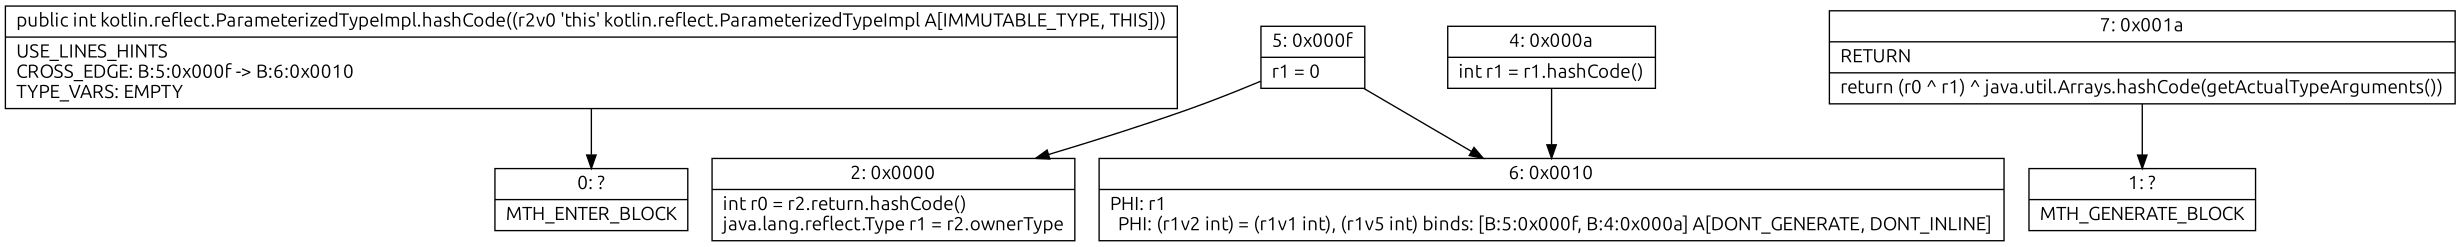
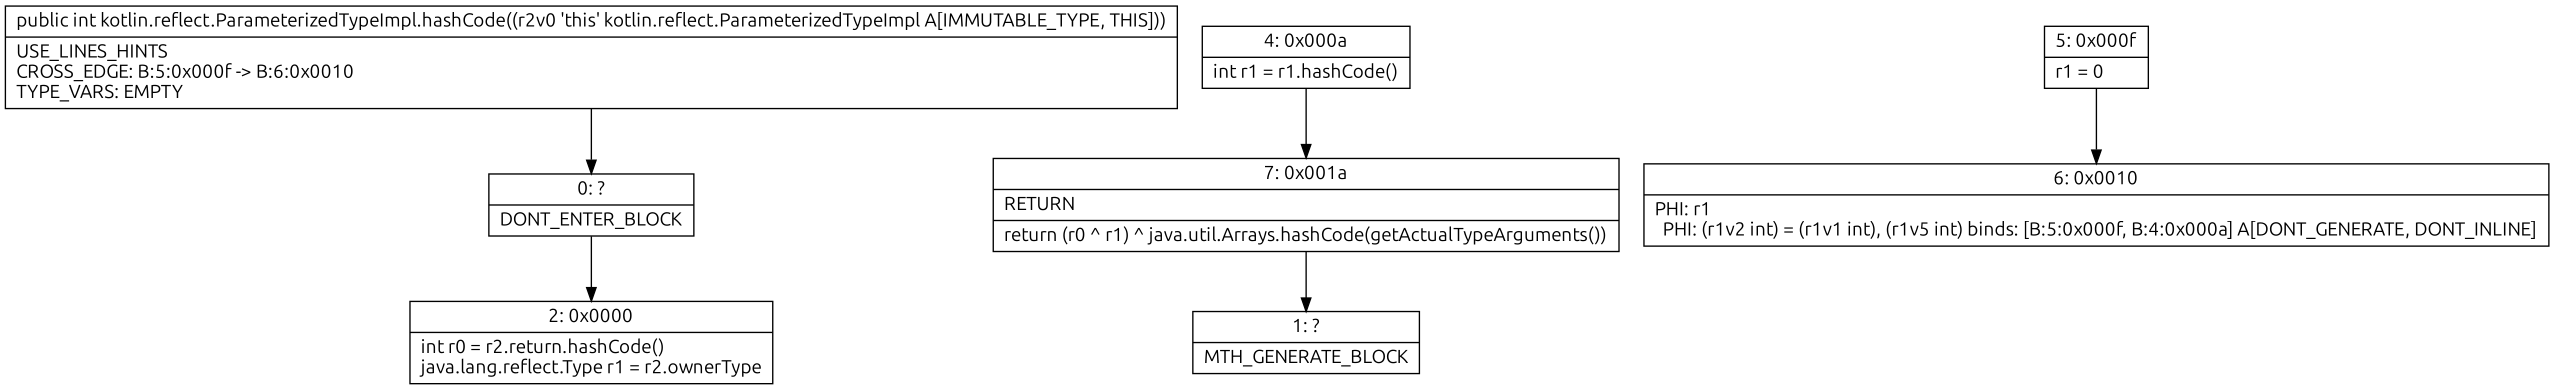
edge "4: 0x000a" -> "6: 0x0010": now "4: 0x000a" -> "7: 0x001a"
edge "5: 0x000f" -> "2: 0x0000": now "0: ?" -> "2: 0x0000"
node "0: ?": text "MTH_ENTER_BLOCK" -> "DONT_ENTER_BLOCK"
